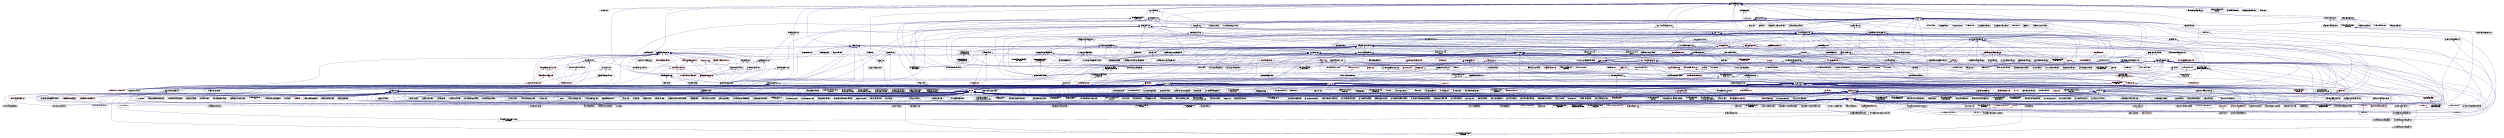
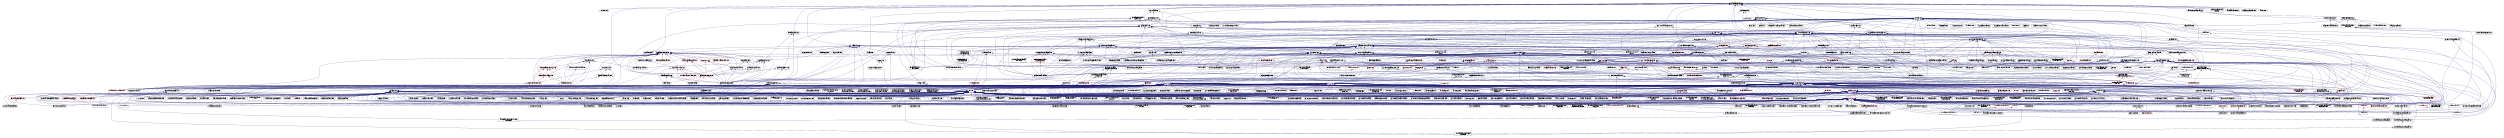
node "threads_id.cpp": label "threads_id.cpp" -> "thread_id.cpp"
